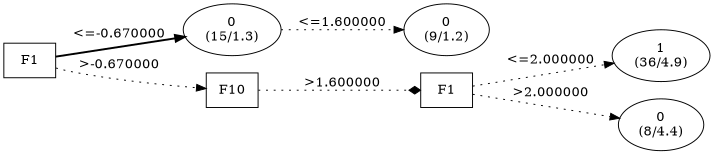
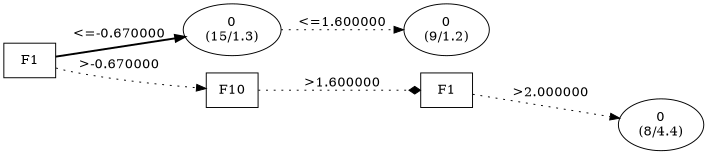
node "1 (36/4.9)": removed
